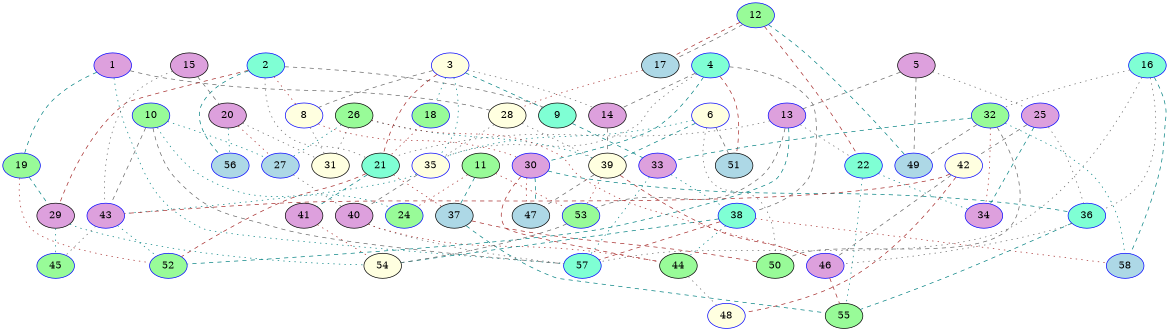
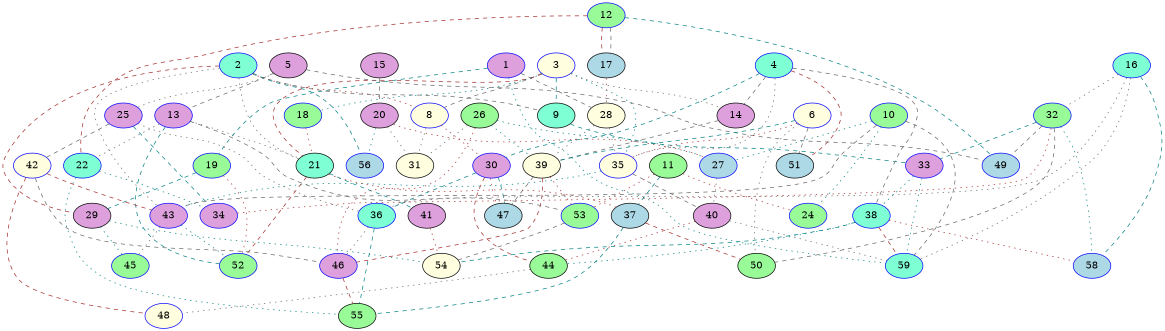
edge "15" -- "43": now "2" -- "43"
edge "6" -- "35": color teal -> brown
node "57": label "57" -> "59"
